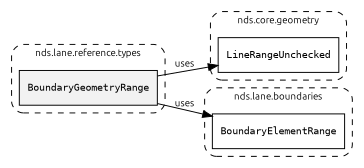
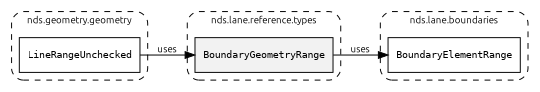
cluster "nds.core.geometry": label "nds.core.geometry" -> "nds.geometry.geometry"
edge "BoundaryGeometryRange" -> "LineRangeUnchecked": reversed
